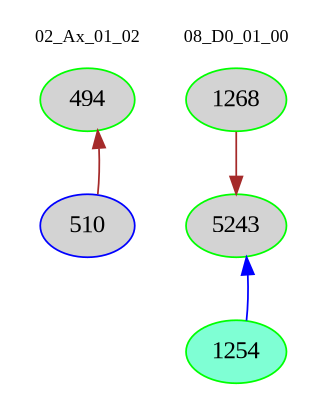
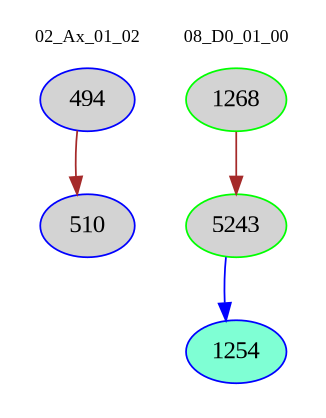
node "494": color green -> blue
edge "510" -> "494": reversed
edge "1254" -> "5243": reversed
node "1254": color green -> blue
